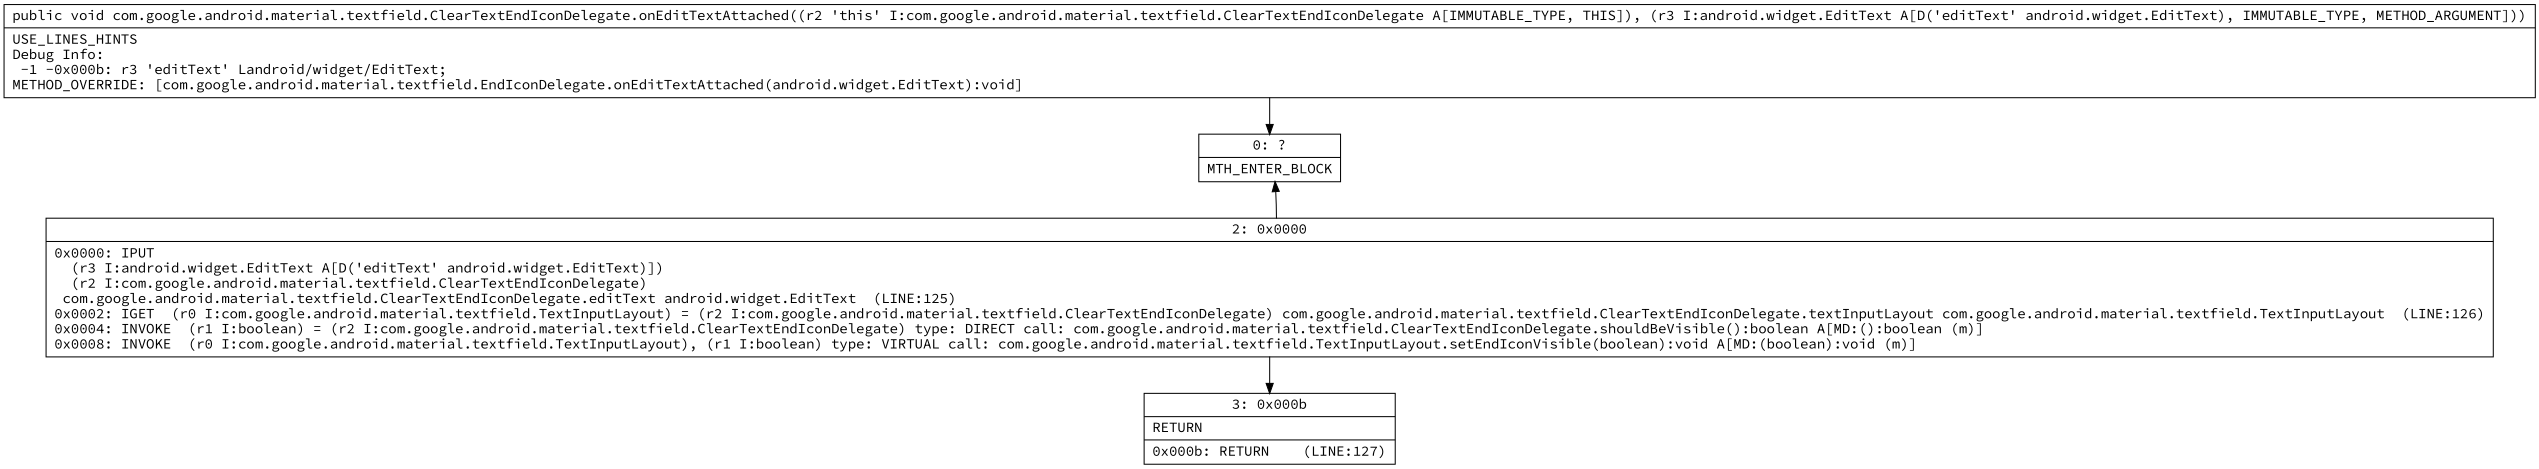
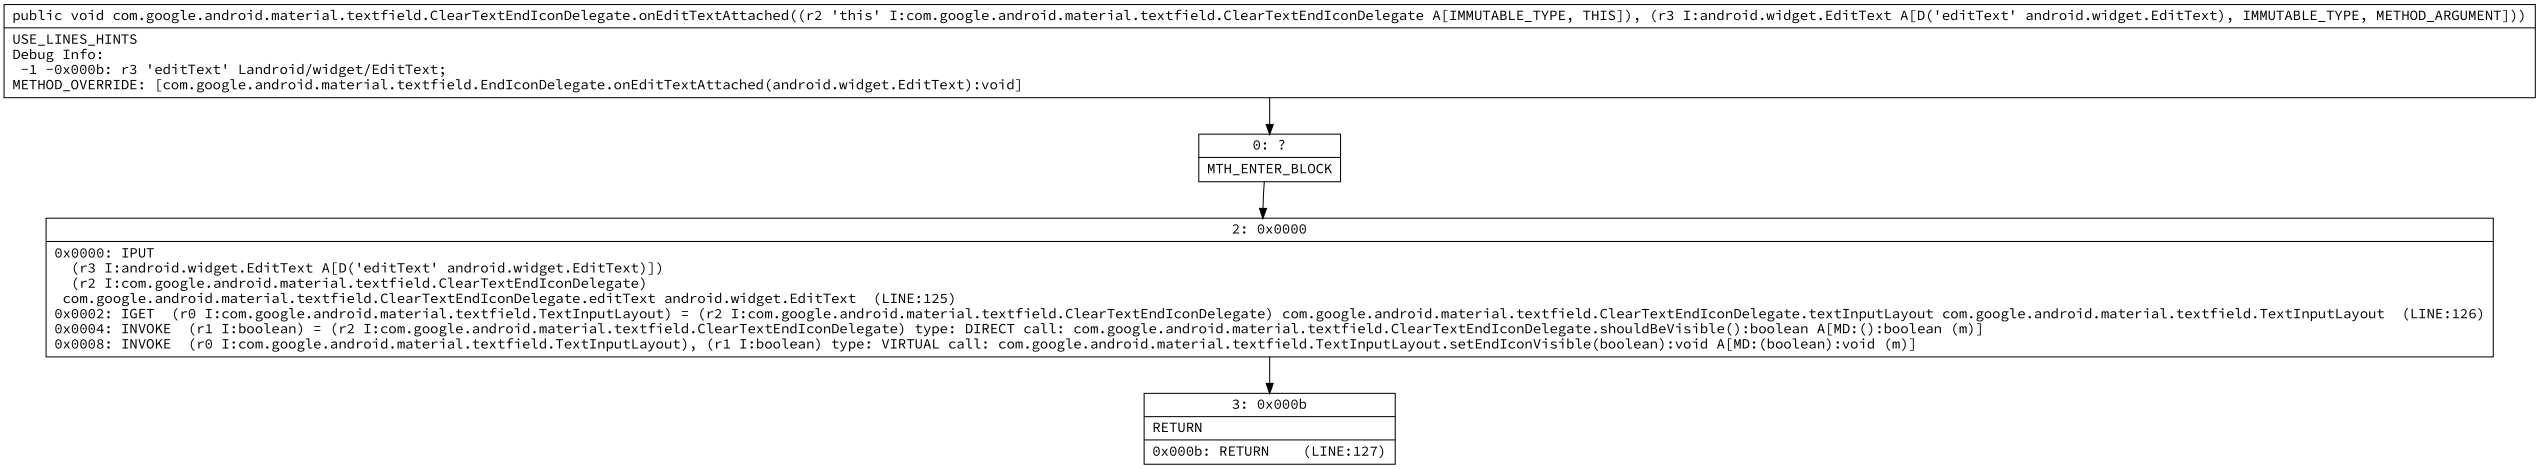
edge "2: 0x0000" -> "0: ?": reversed
